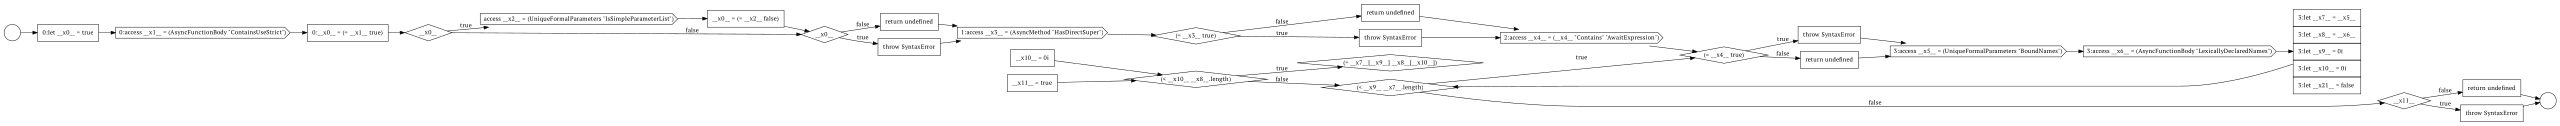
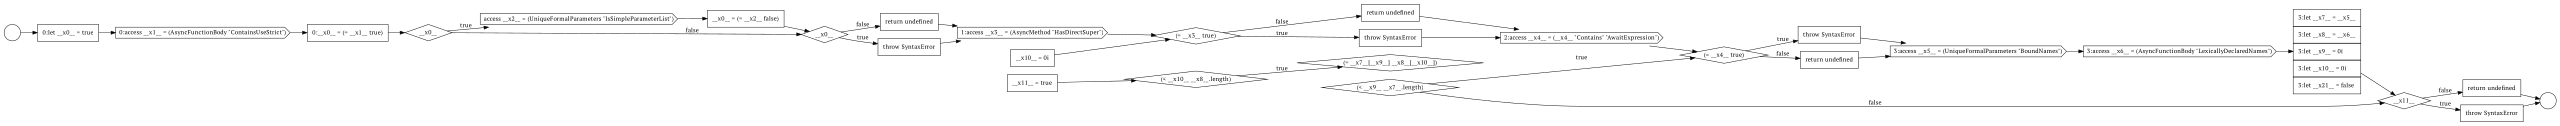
edge "__x10__ = 0i" -> "(< __x10__ __x8__.length)": now "__x10__ = 0i" -> "(= __x3__ true)"
edge "(< __x10__ __x8__.length)" -> "(< __x9__ __x7__.length)": removed, label "false"
edge "3:let __x7__ = __x5__" -> "(< __x9__ __x7__.length)": now "3:let __x7__ = __x5__" -> "__x11__"
